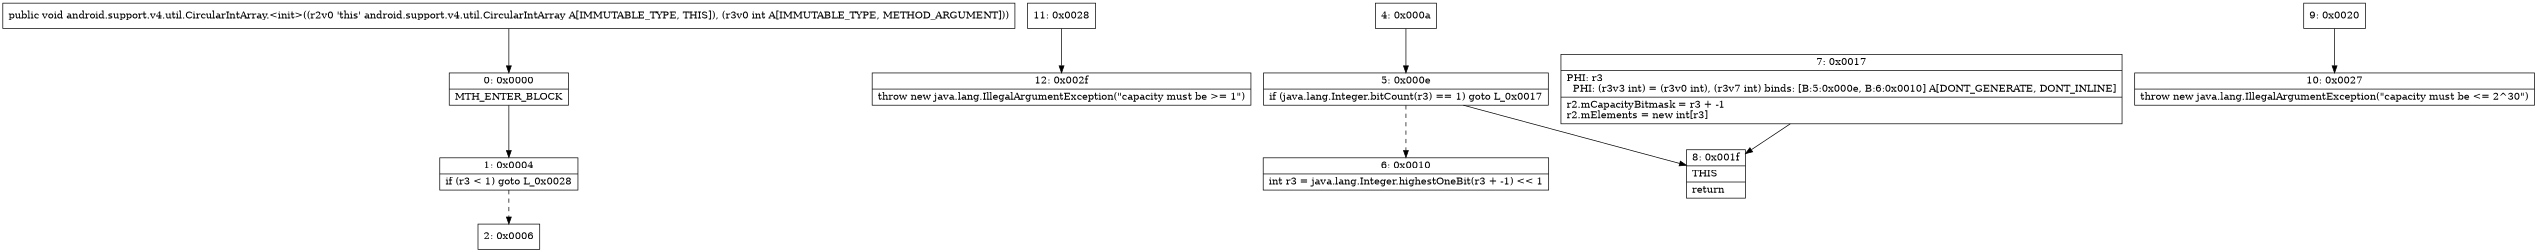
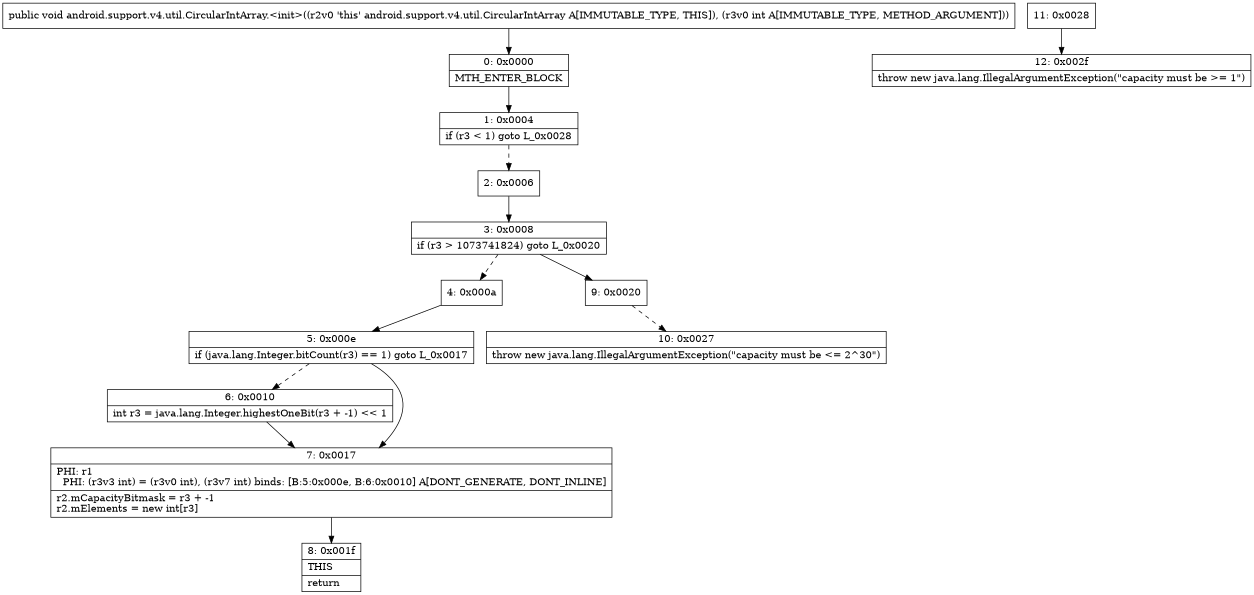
edge "9: 0x0020" -> "10: 0x0027": style solid -> dashed
node "7: 0x0017": text "PHI: r3" -> "PHI: r1"
edge "5: 0x000e" -> "8: 0x001f": now "5: 0x000e" -> "7: 0x0017"
node "3: 0x0008": added
edge "6: 0x0010" -> "7: 0x0017": added
